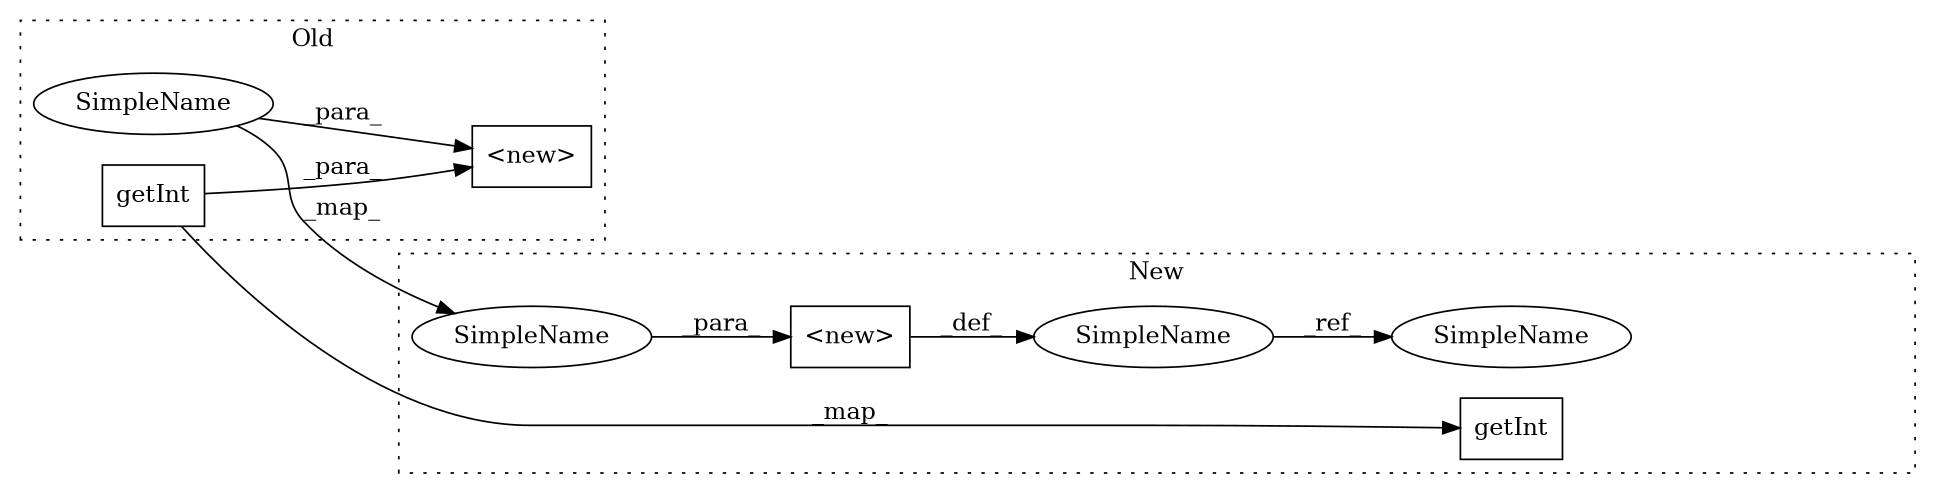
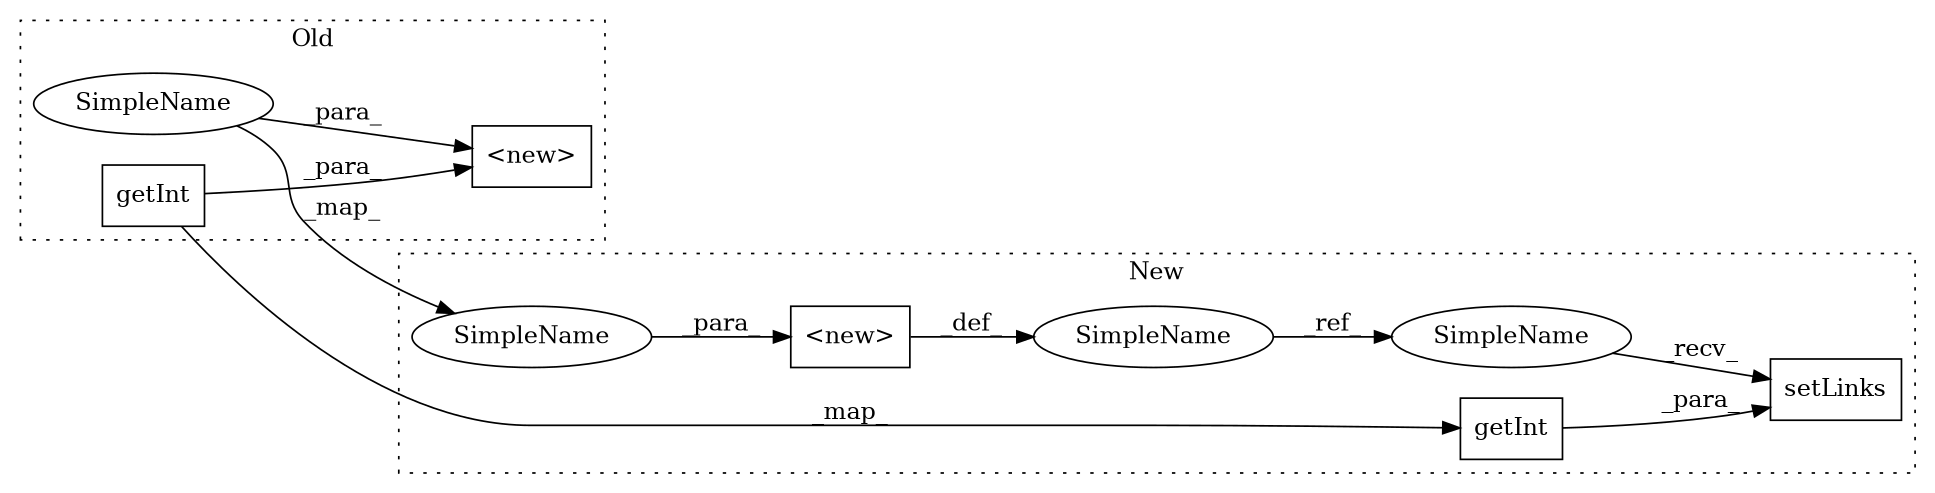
node "setLinks": added
